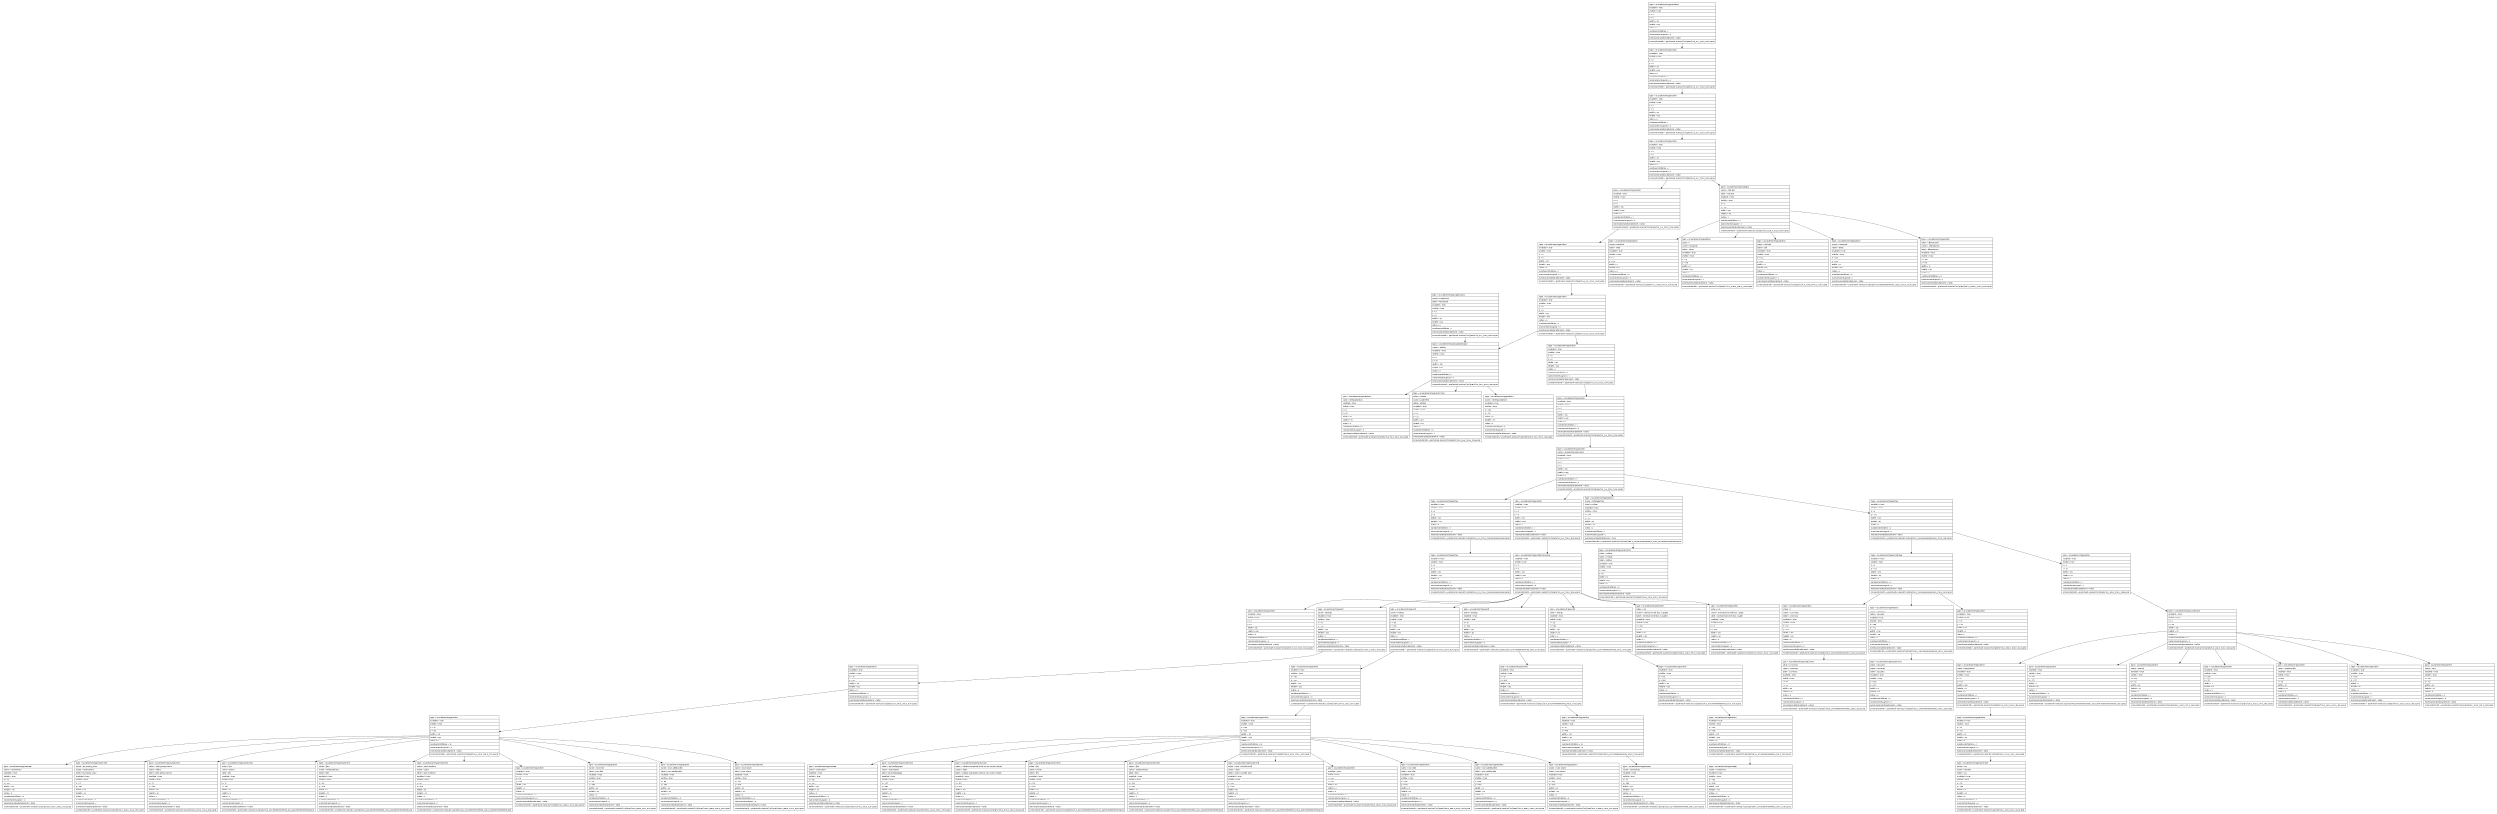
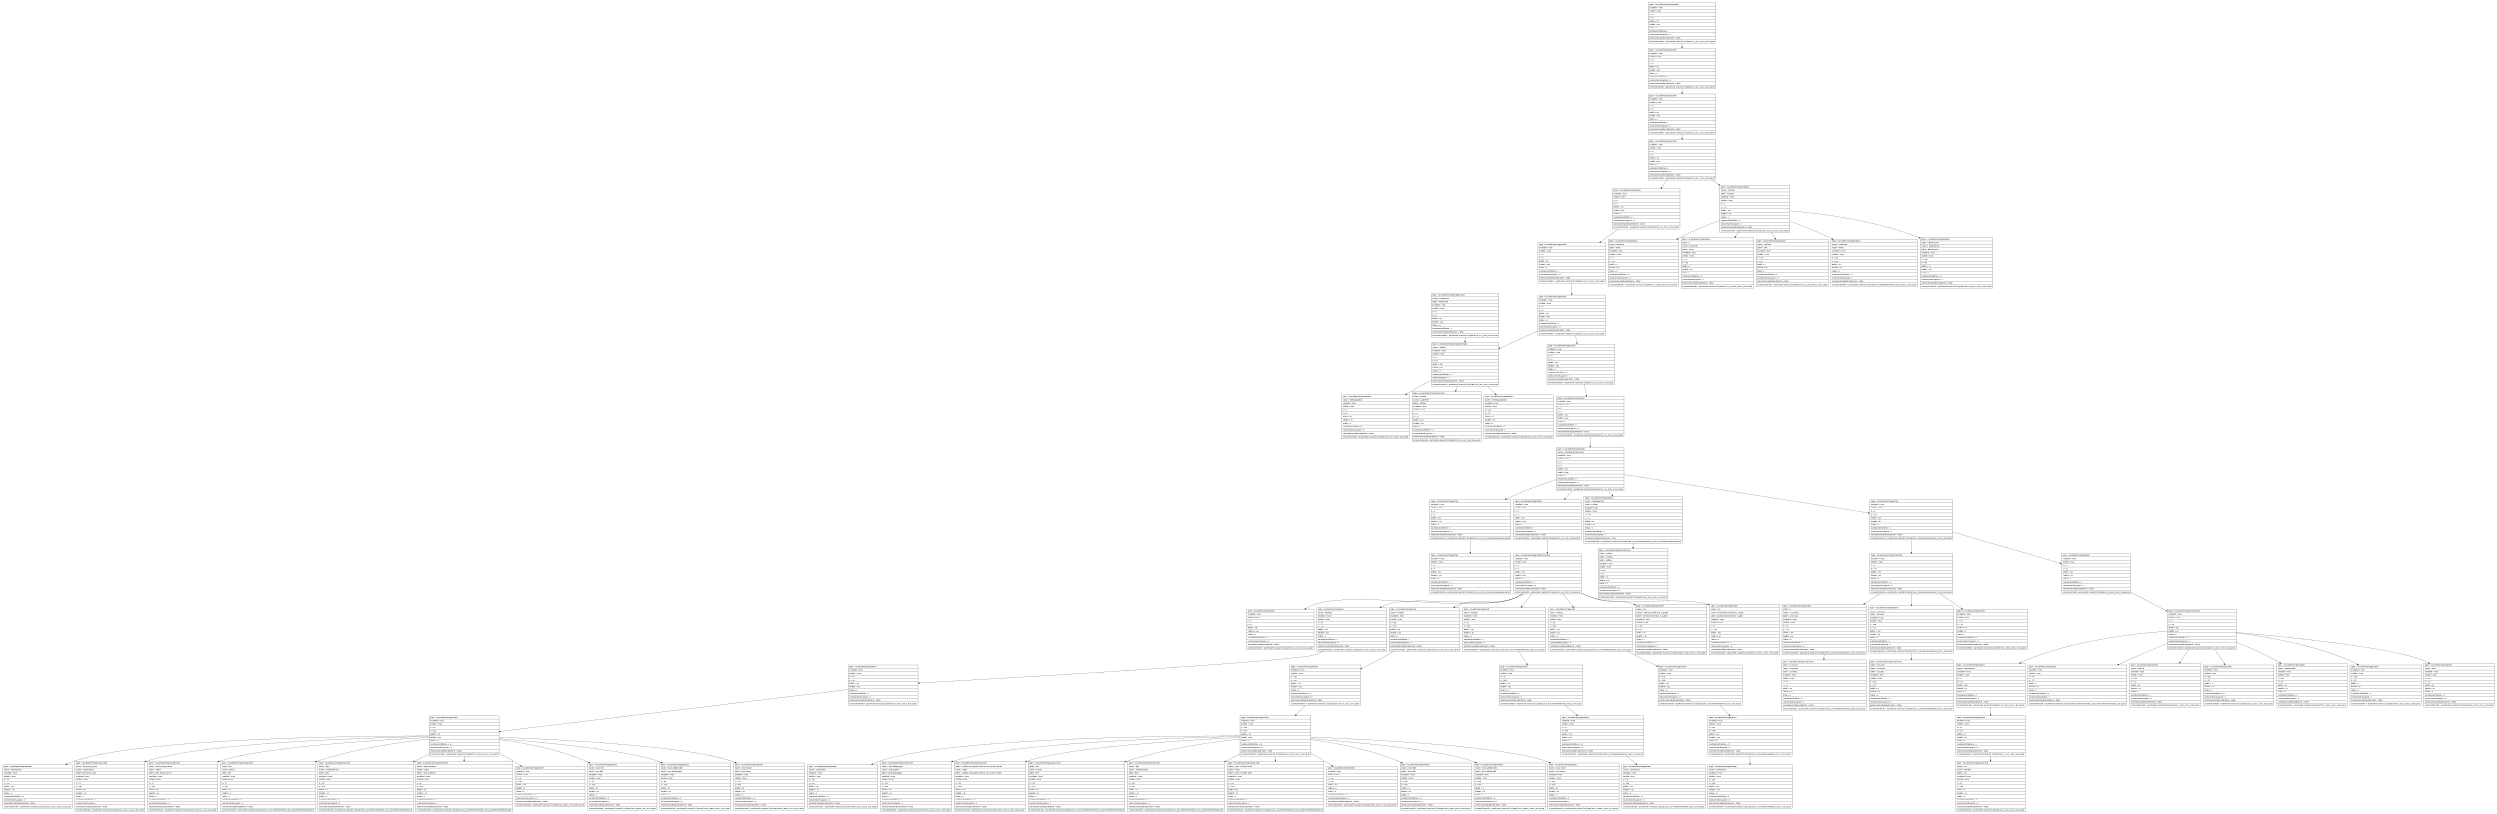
node "type = XCUIElementTypeNavigationBar": text "numInParentLayout = 0" -> "rightNavButton = 0"
